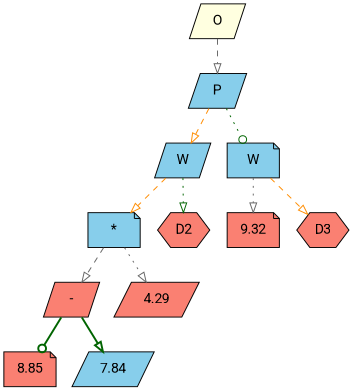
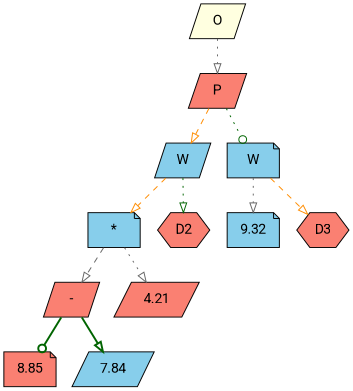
edge "O" -> "P": style dashed -> dotted
node "P": fillcolor skyblue -> salmon
node "9.32": fillcolor salmon -> skyblue
node "4.29": label "4.29" -> "4.21"
